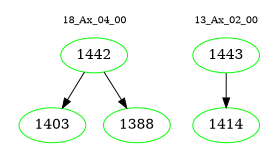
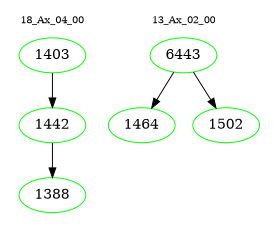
node "1443": label "1443" -> "6443"
edge "1442" -> "1403": reversed
node "1414": label "1414" -> "1464"
node "1502": added
